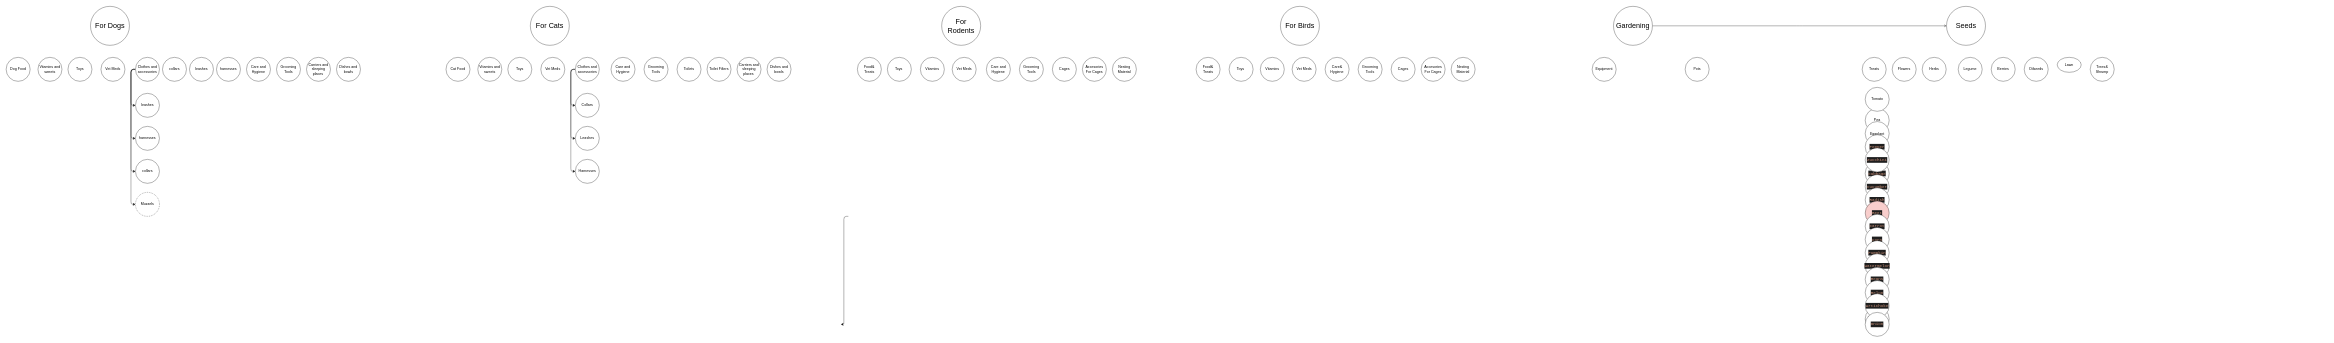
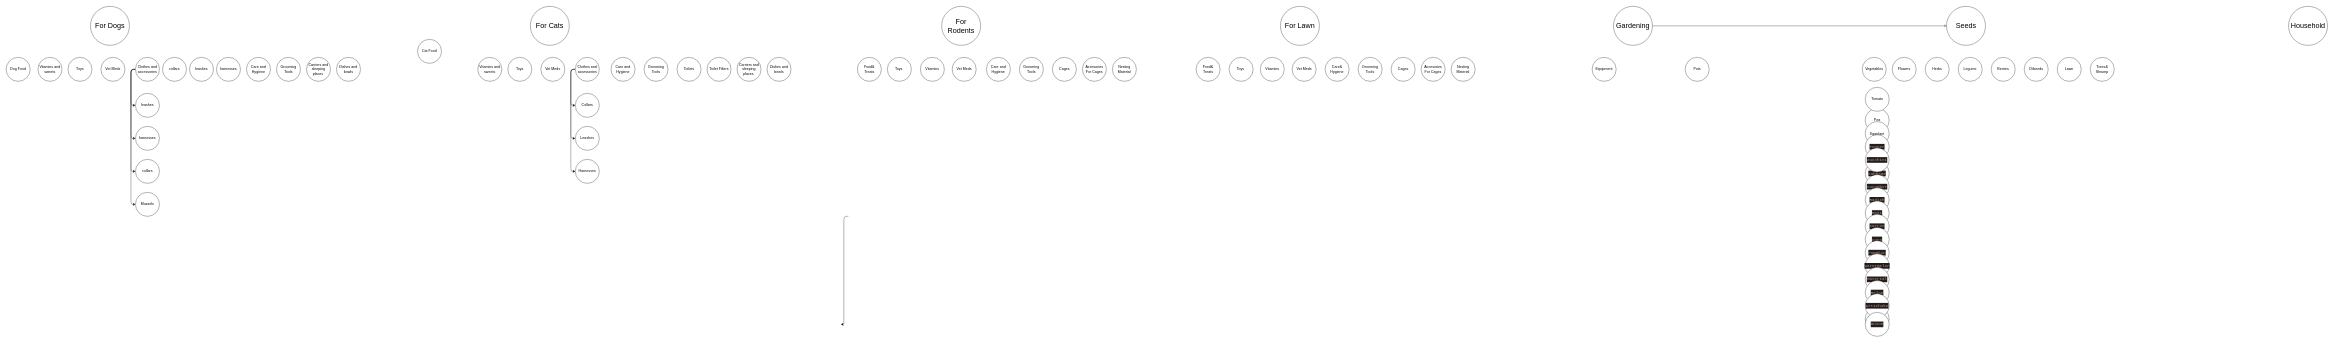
node "For Birds": label "For Birds" -> "For Lawn"
node "Household": added
node "Lawn": size 24x15 -> 24x24
node "Cat Food": moved (458, 69) -> (429, 51)
node "Treats": label "Treats" -> "Vegetables"
node "Herbs": moved (1934, 69) -> (1937, 69)
node "Muzzels": style dashed -> solid
node "Beet": fillcolor #f8cecc -> #ffffff
node "Beans": label "Beans" -> "Material"
